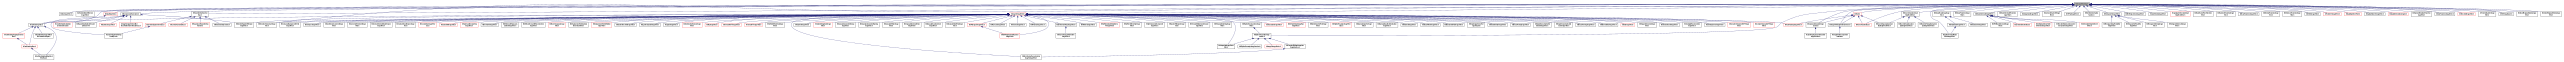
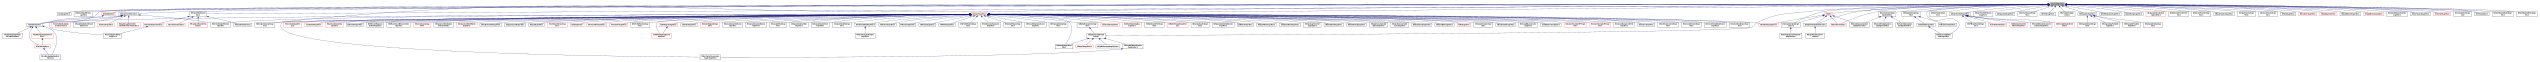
node "itkHalfHermitianToRealInverse FFTImageFilter.h": removed
